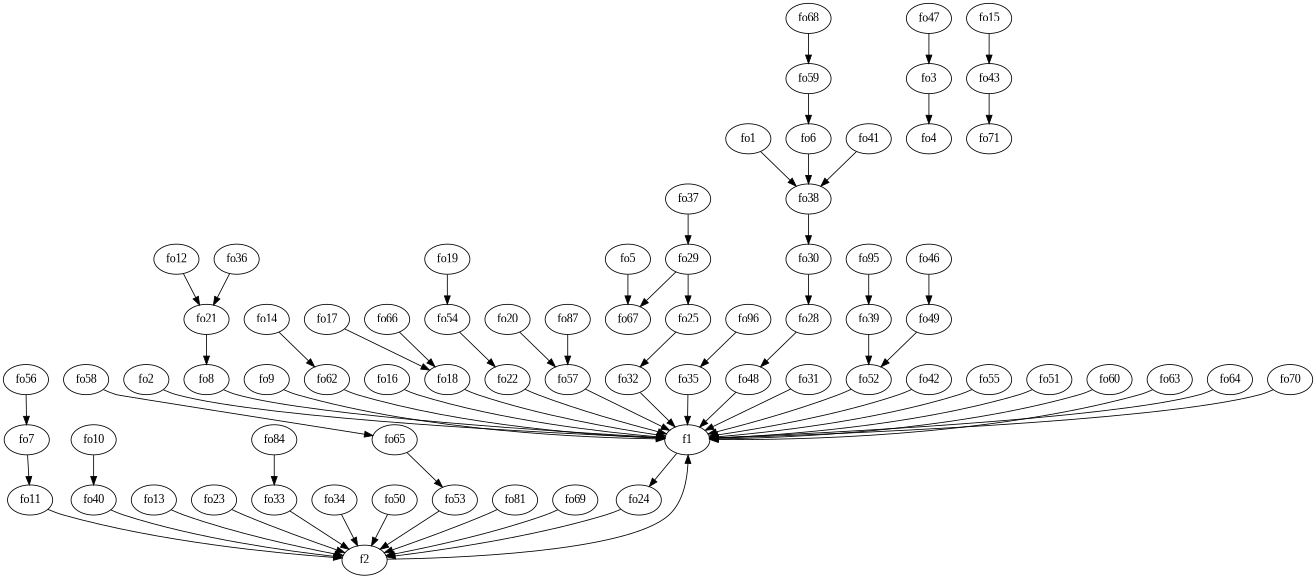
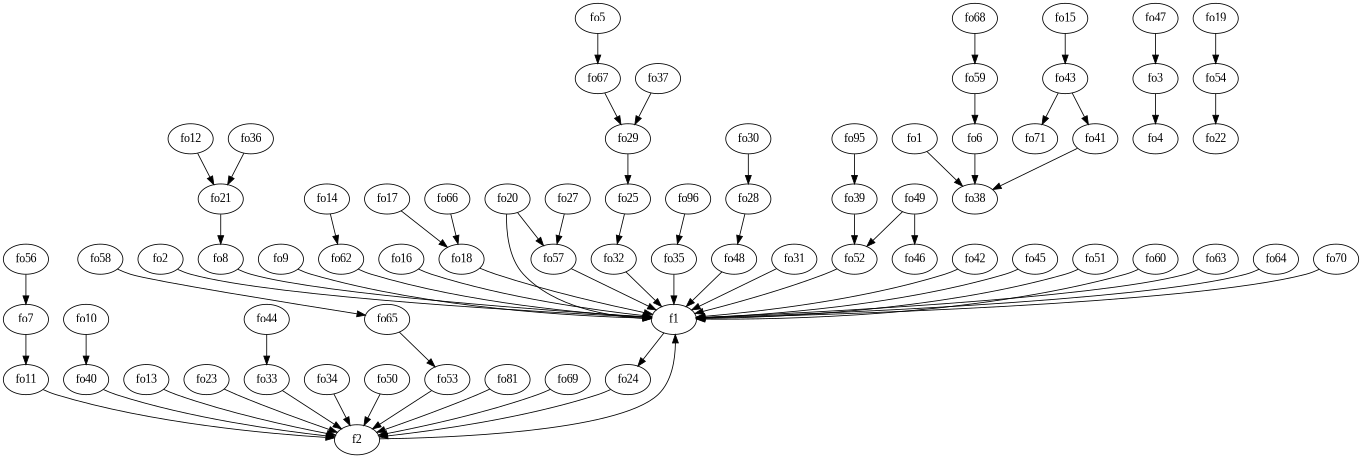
edge "fo43" -> "fo41": added
edge "fo38" -> "fo30": removed
edge "fo46" -> "fo49": reversed
edge "fo29" -> "fo67": reversed
node "fo87": label "fo87" -> "fo27"
node "fo55": label "fo55" -> "fo45"
edge "fo22" -> "f1": now "fo20" -> "f1"
node "fo84": label "fo84" -> "fo44"
